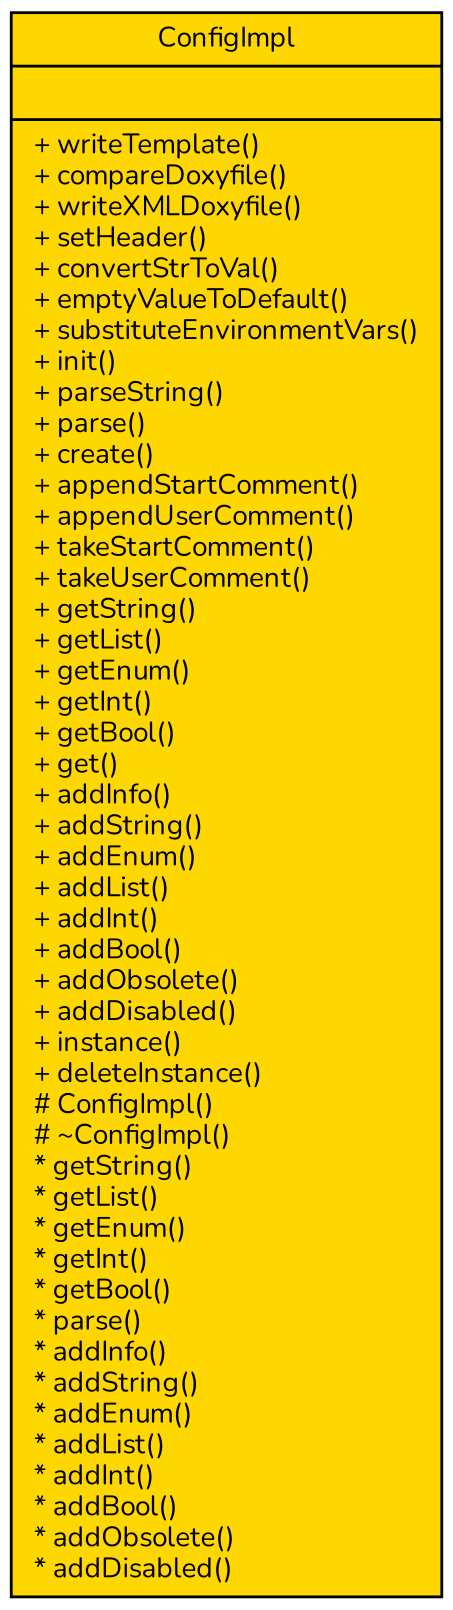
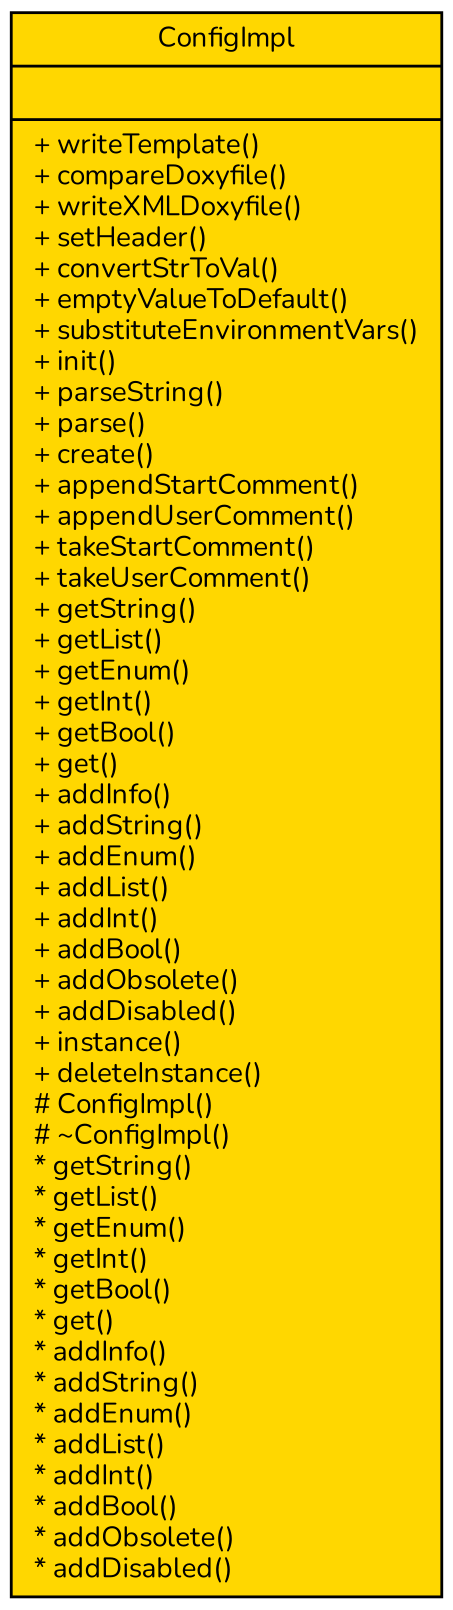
node "ConfigImpl": text "* parse()" -> "* get()"
